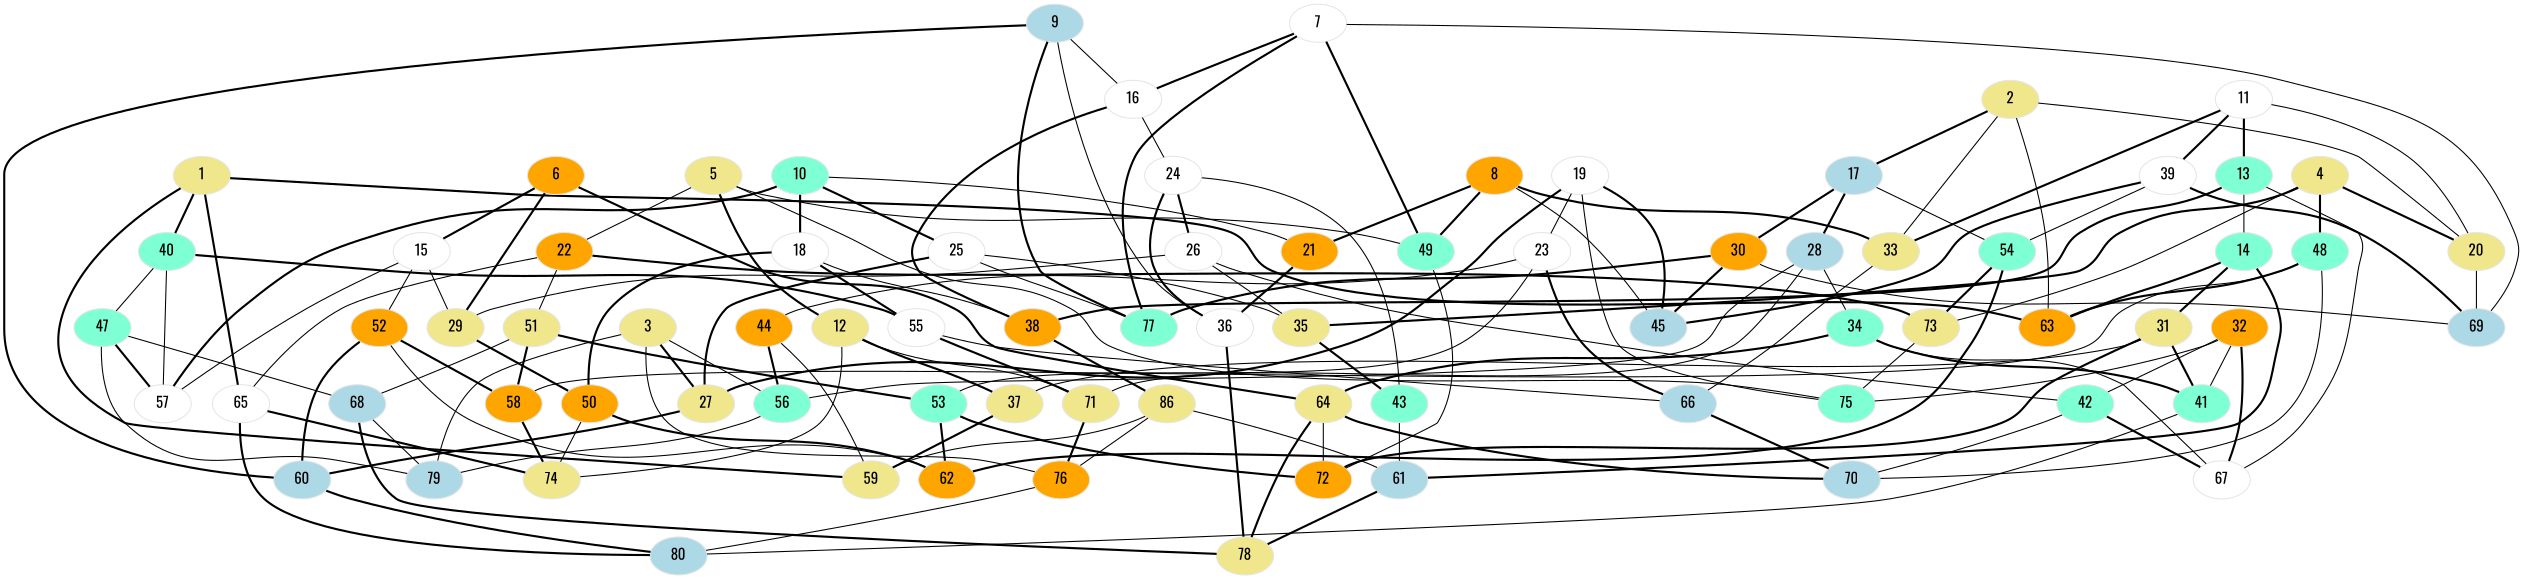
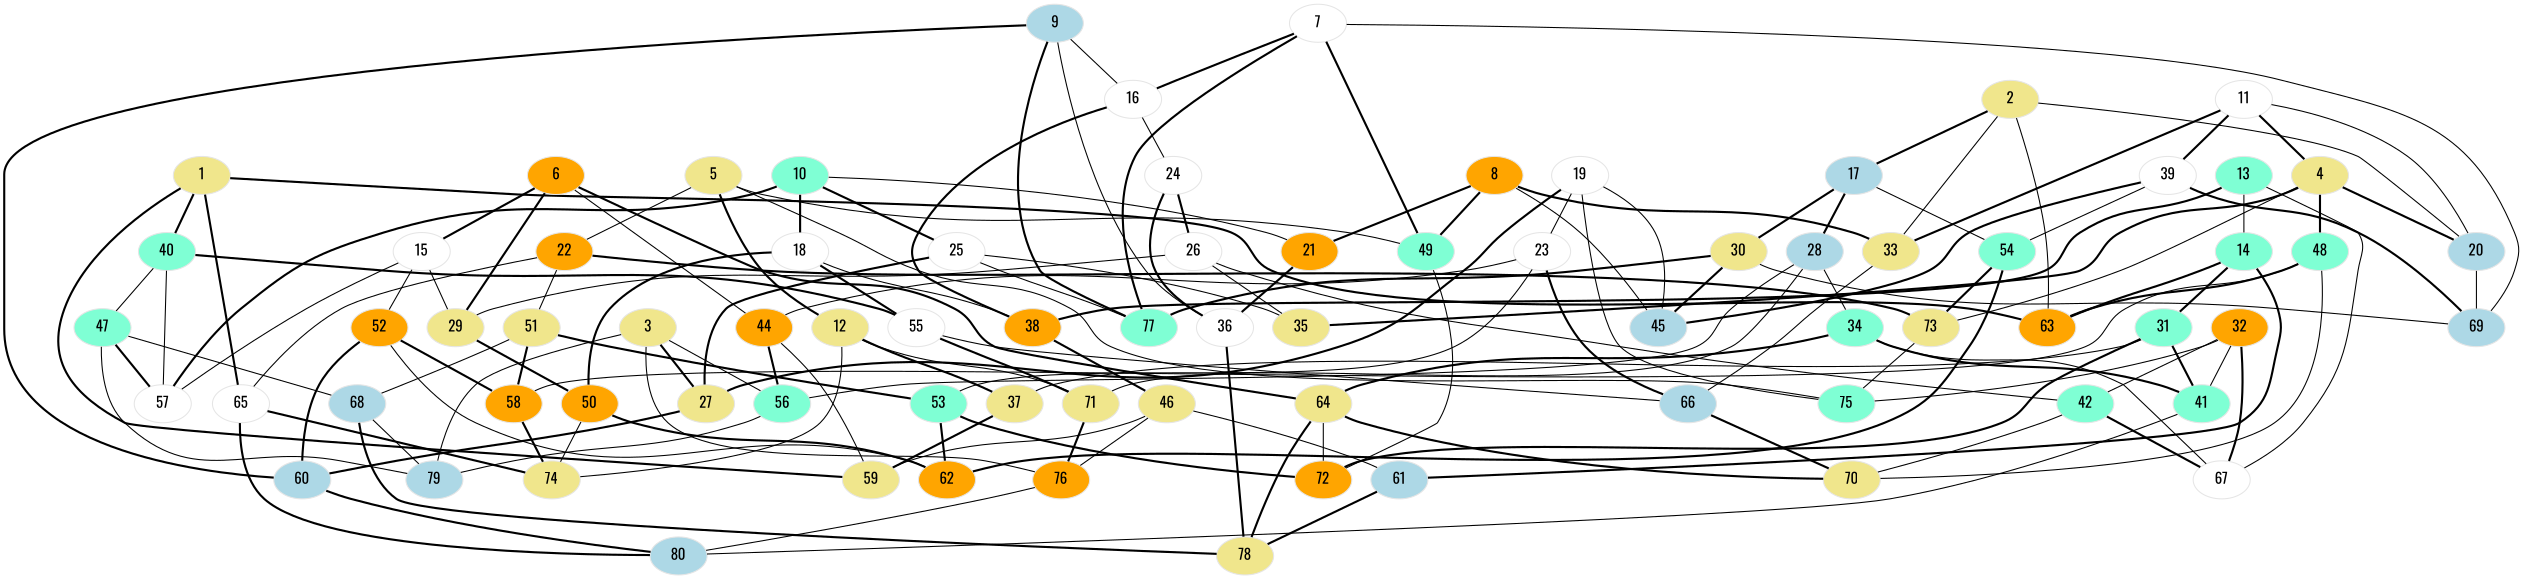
edge "11" -- "13": now "11" -- "4"
edge "19" -- "45": style bold -> solid
edge "6" -- "44": added
node "30": fillcolor orange -> khaki
node "20": fillcolor khaki -> lightblue
node "31": fillcolor khaki -> aquamarine
node "86": label "86" -> "46"
node "43": removed
node "70": fillcolor lightblue -> khaki
